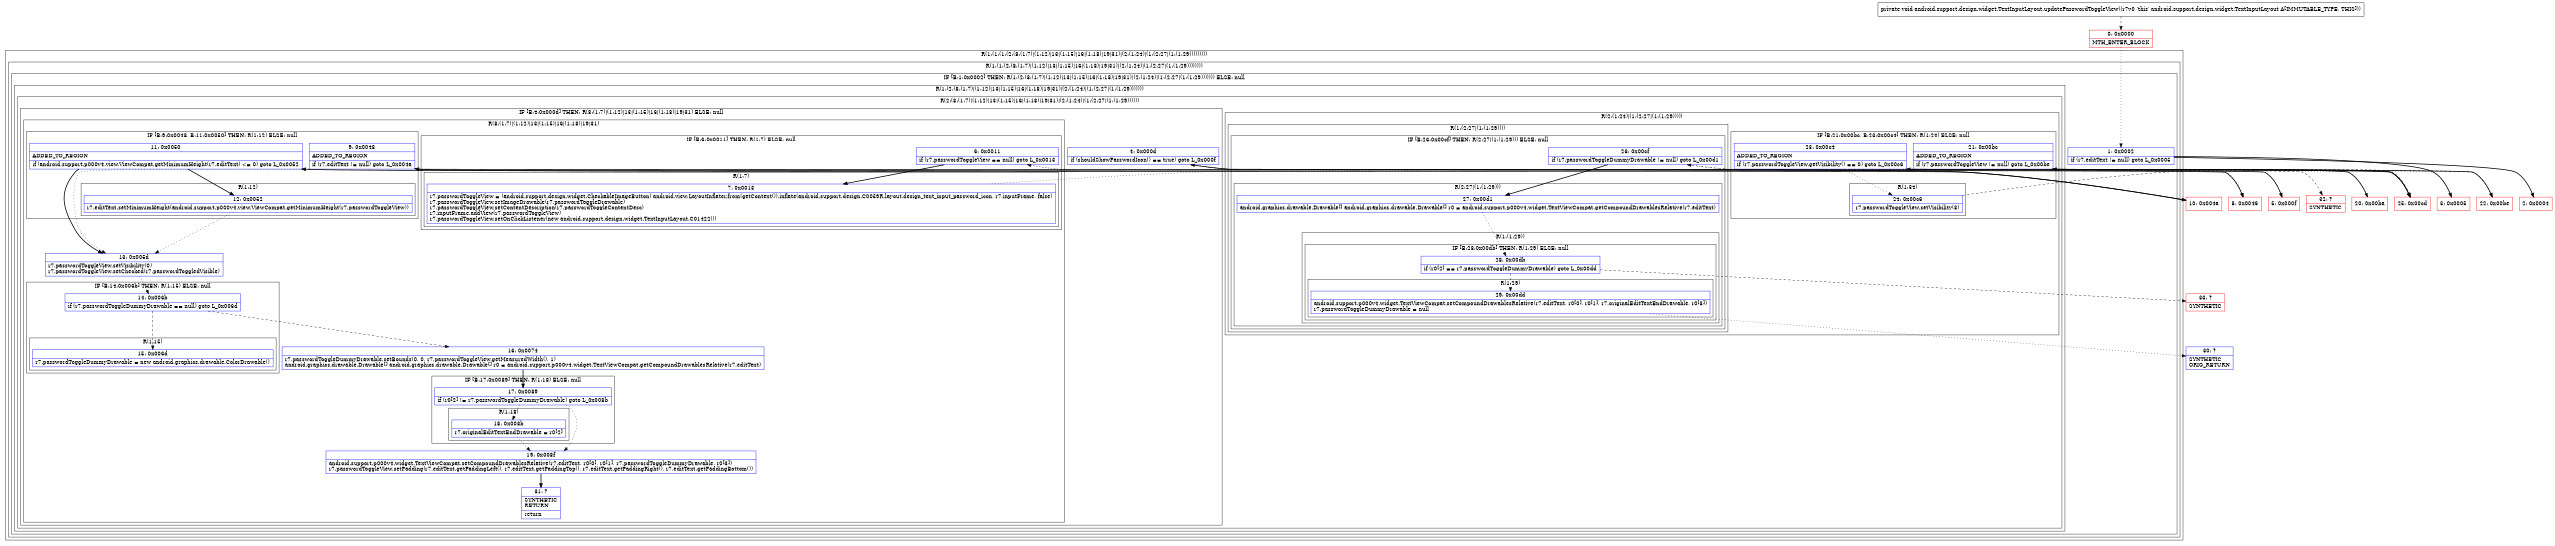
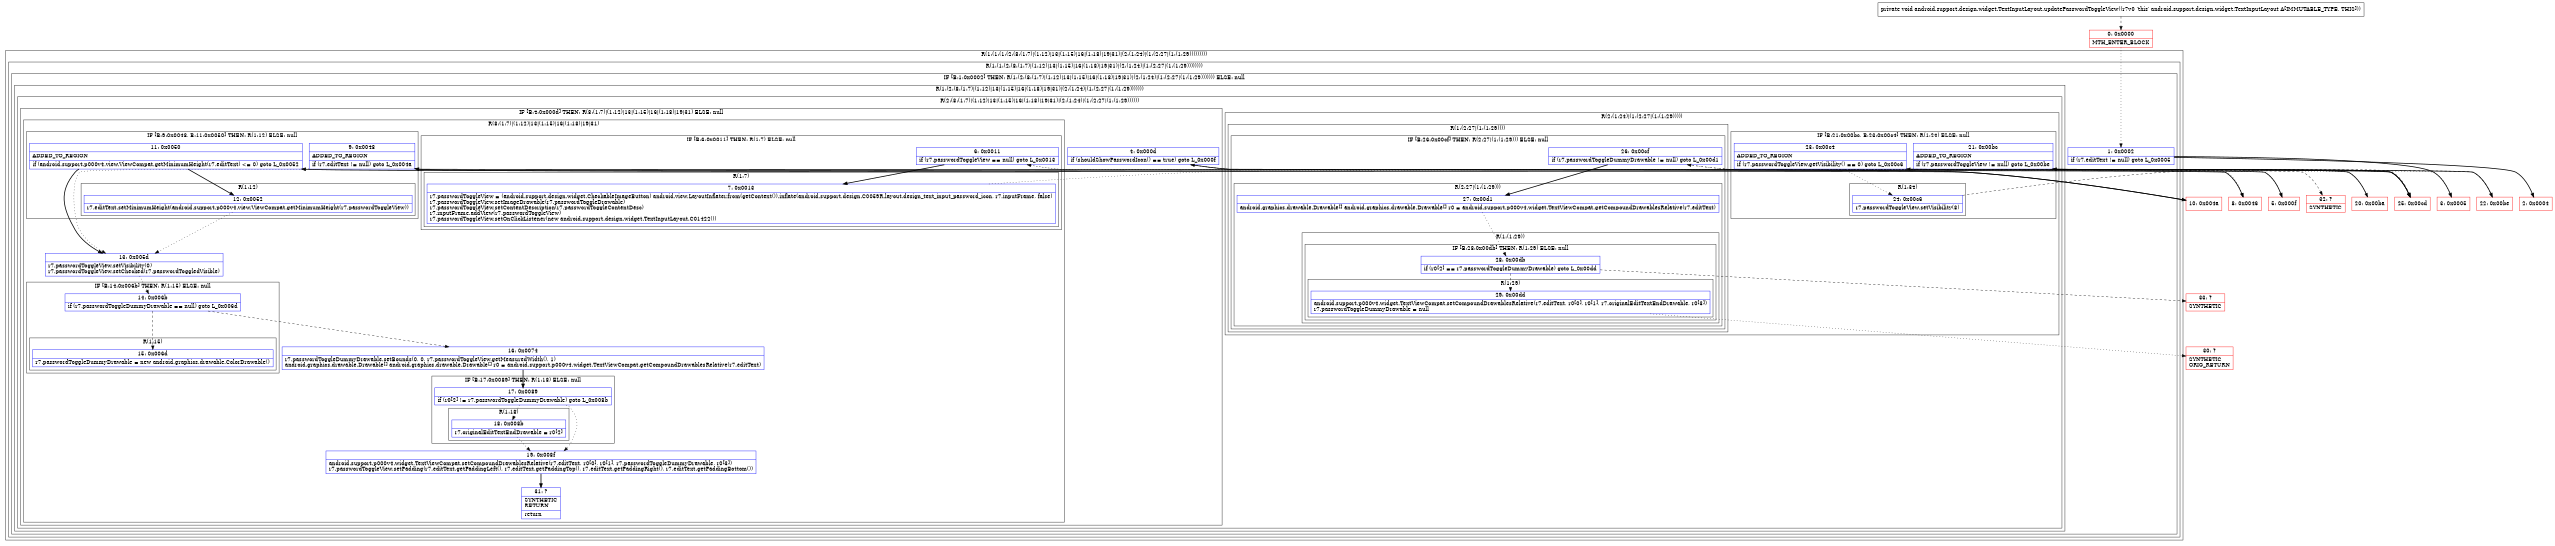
node "30: ?": color blue -> red
